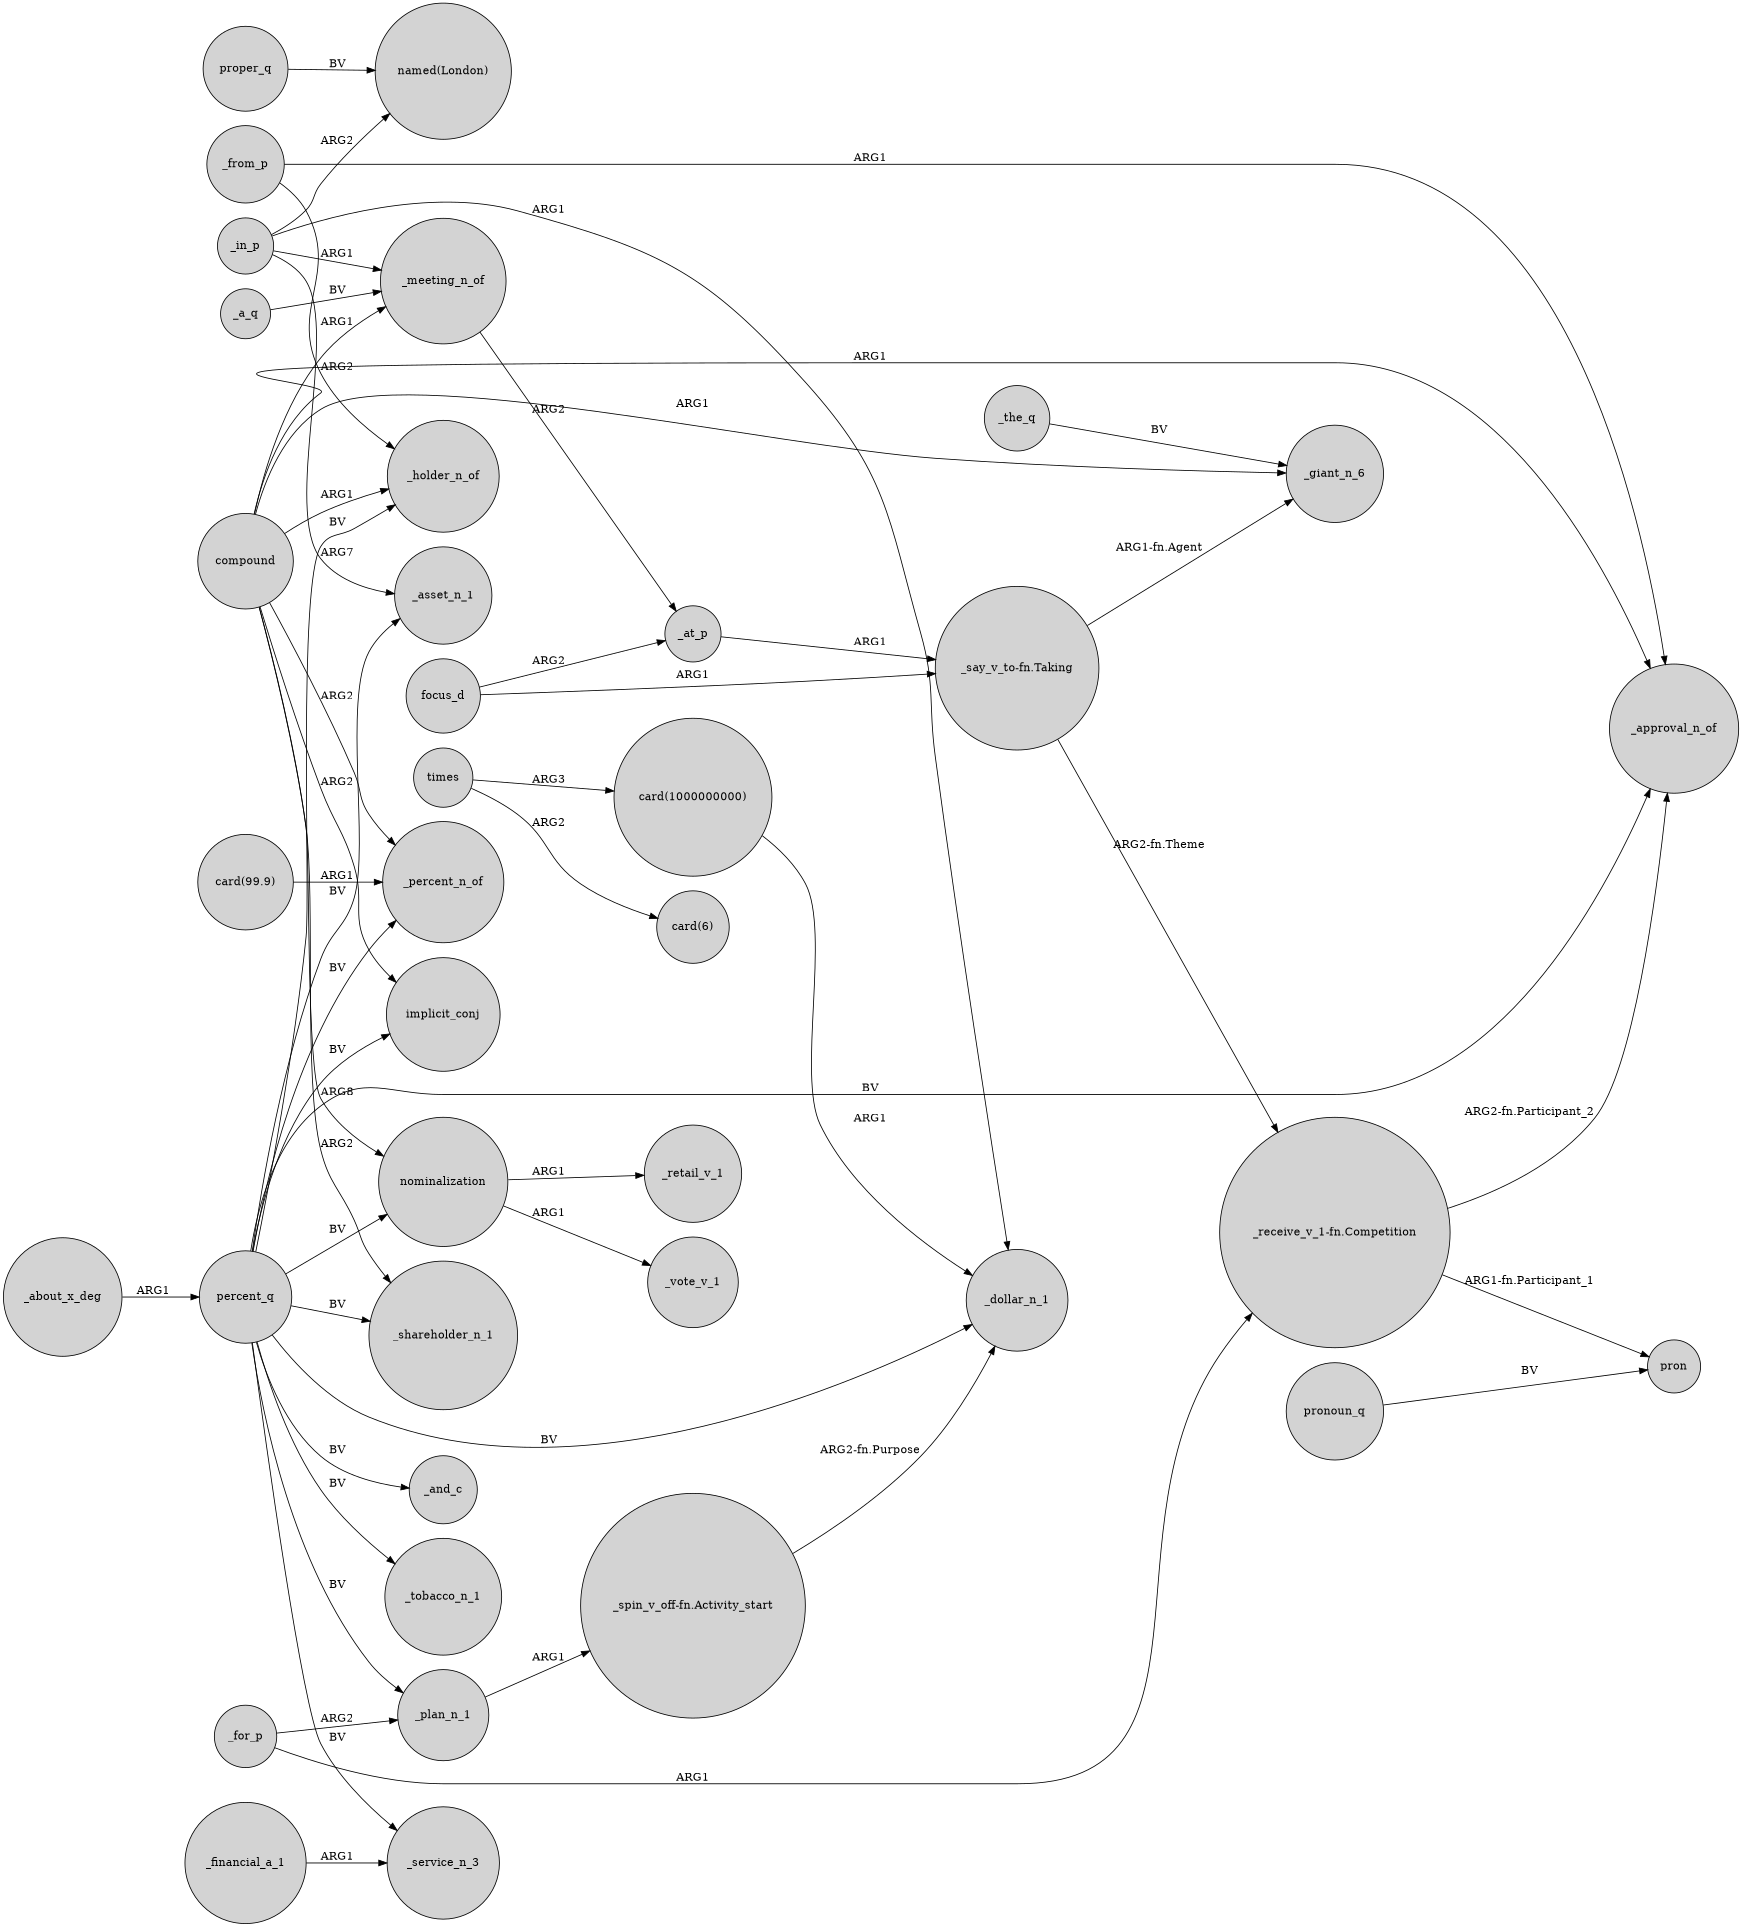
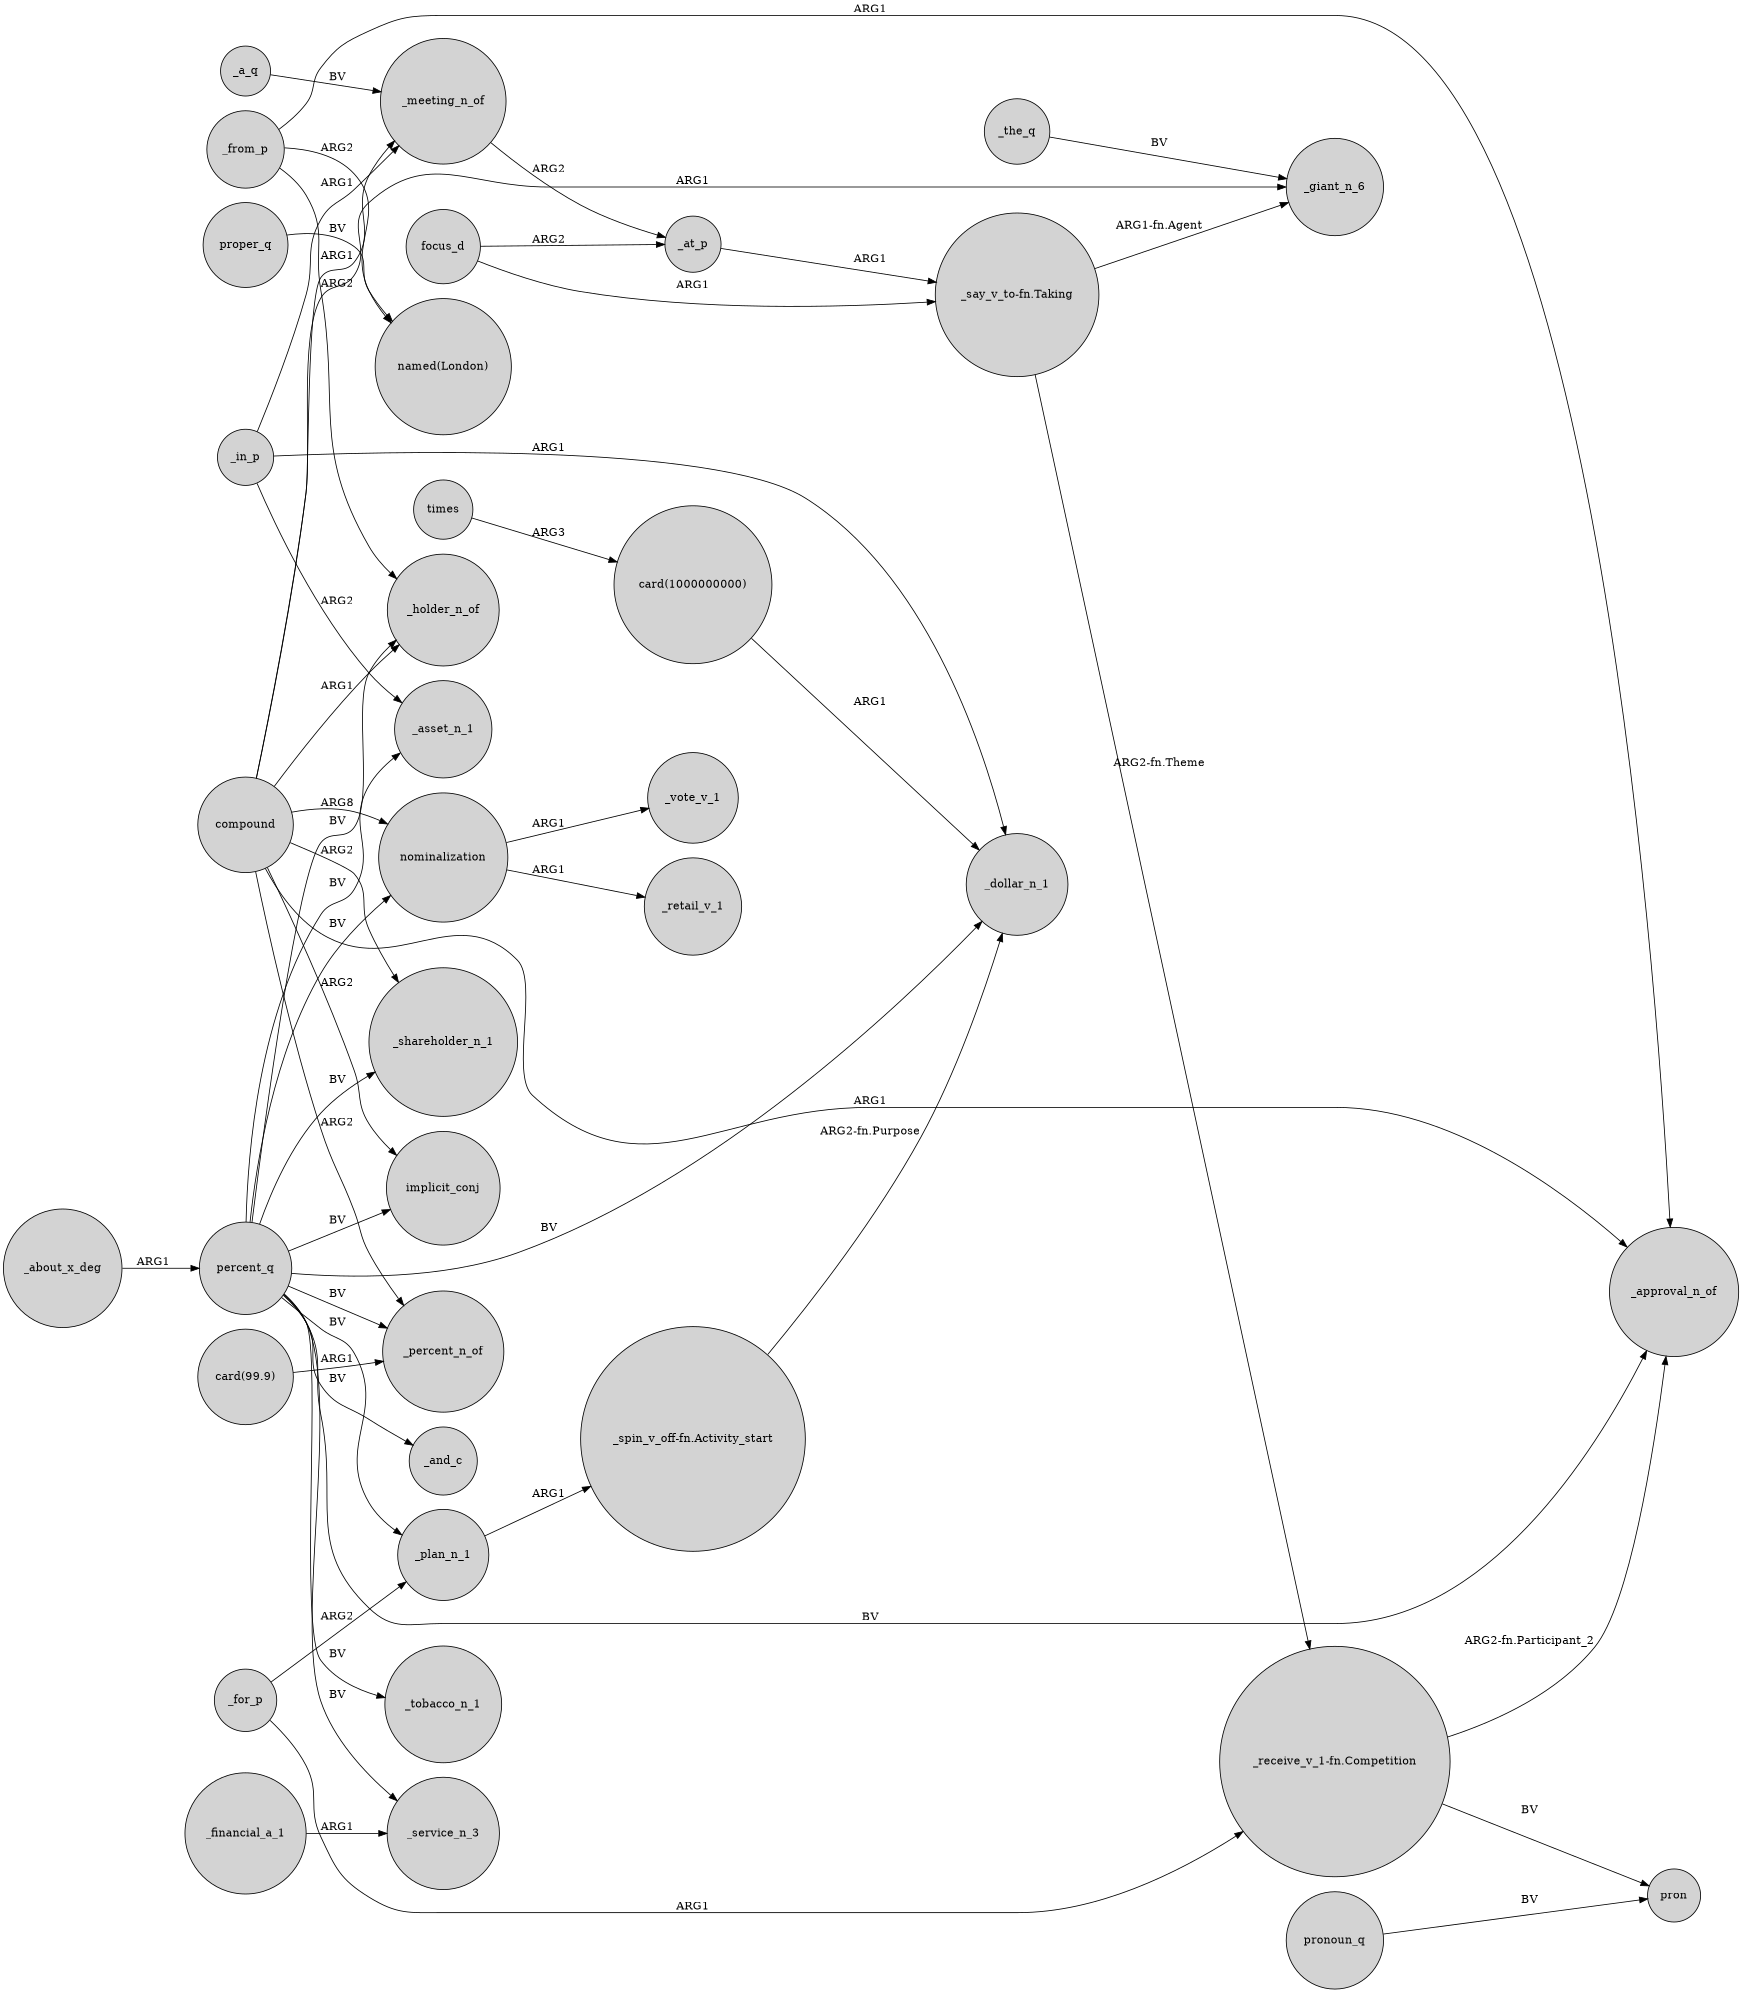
edge "_in_p" -> "named(London)": now "_from_p" -> "named(London)"
edge "_in_p" -> "_asset_n_1": label "ARG7" -> "ARG2"
node "card(6)": removed
edge "_receive_v_1-fn.Competition" -> "pron": label "ARG1-fn.Participant_1" -> "BV"
